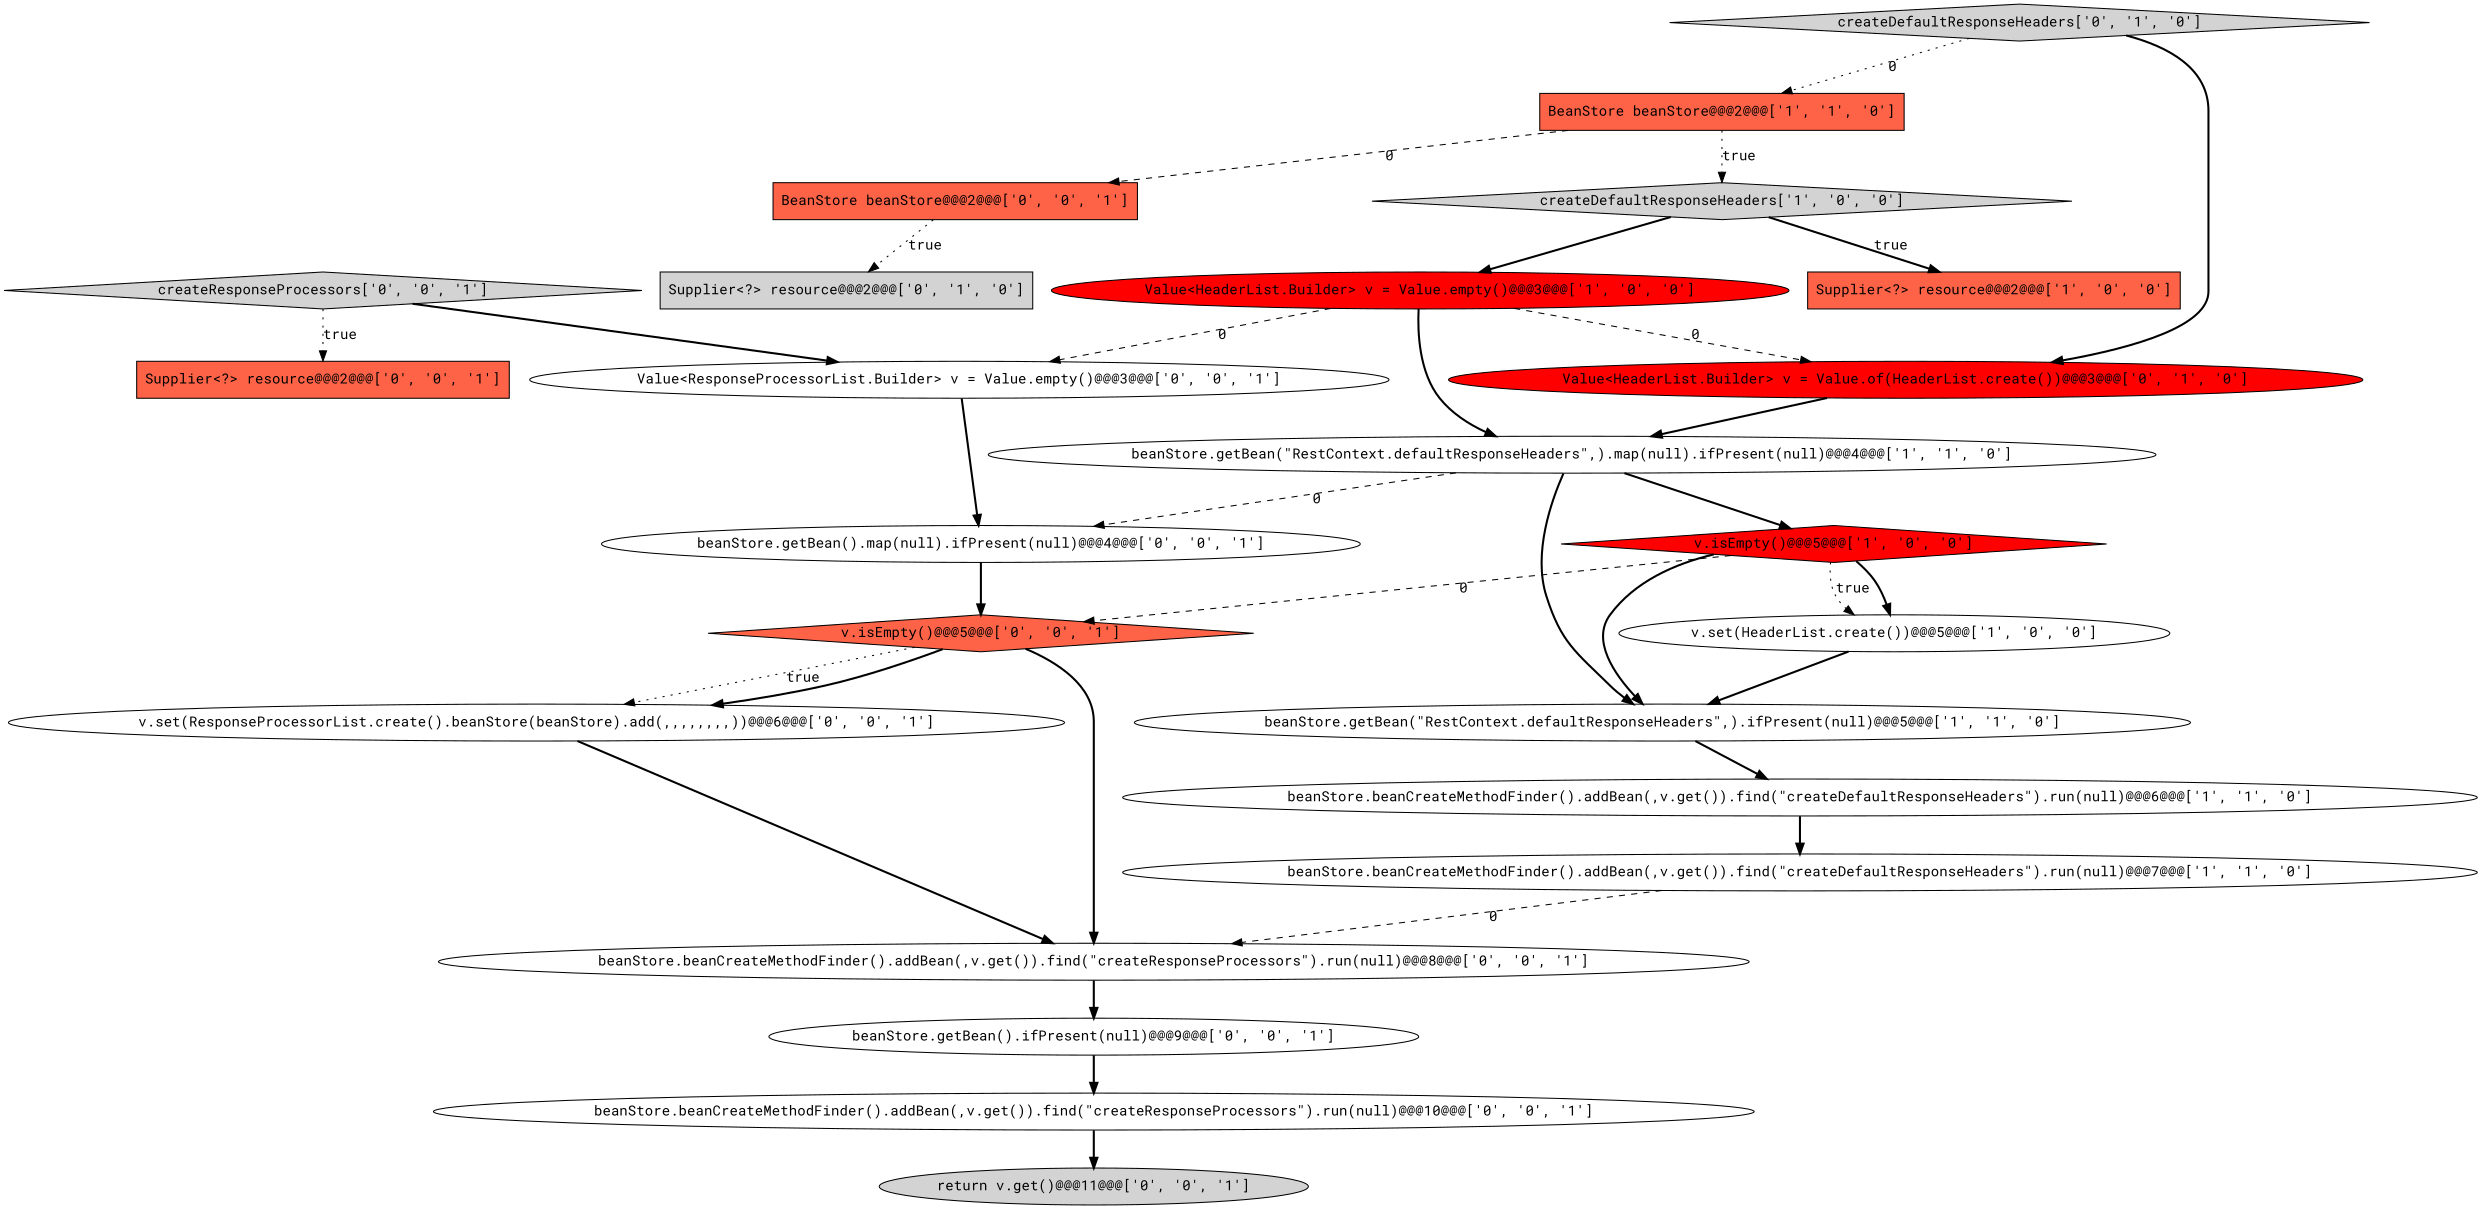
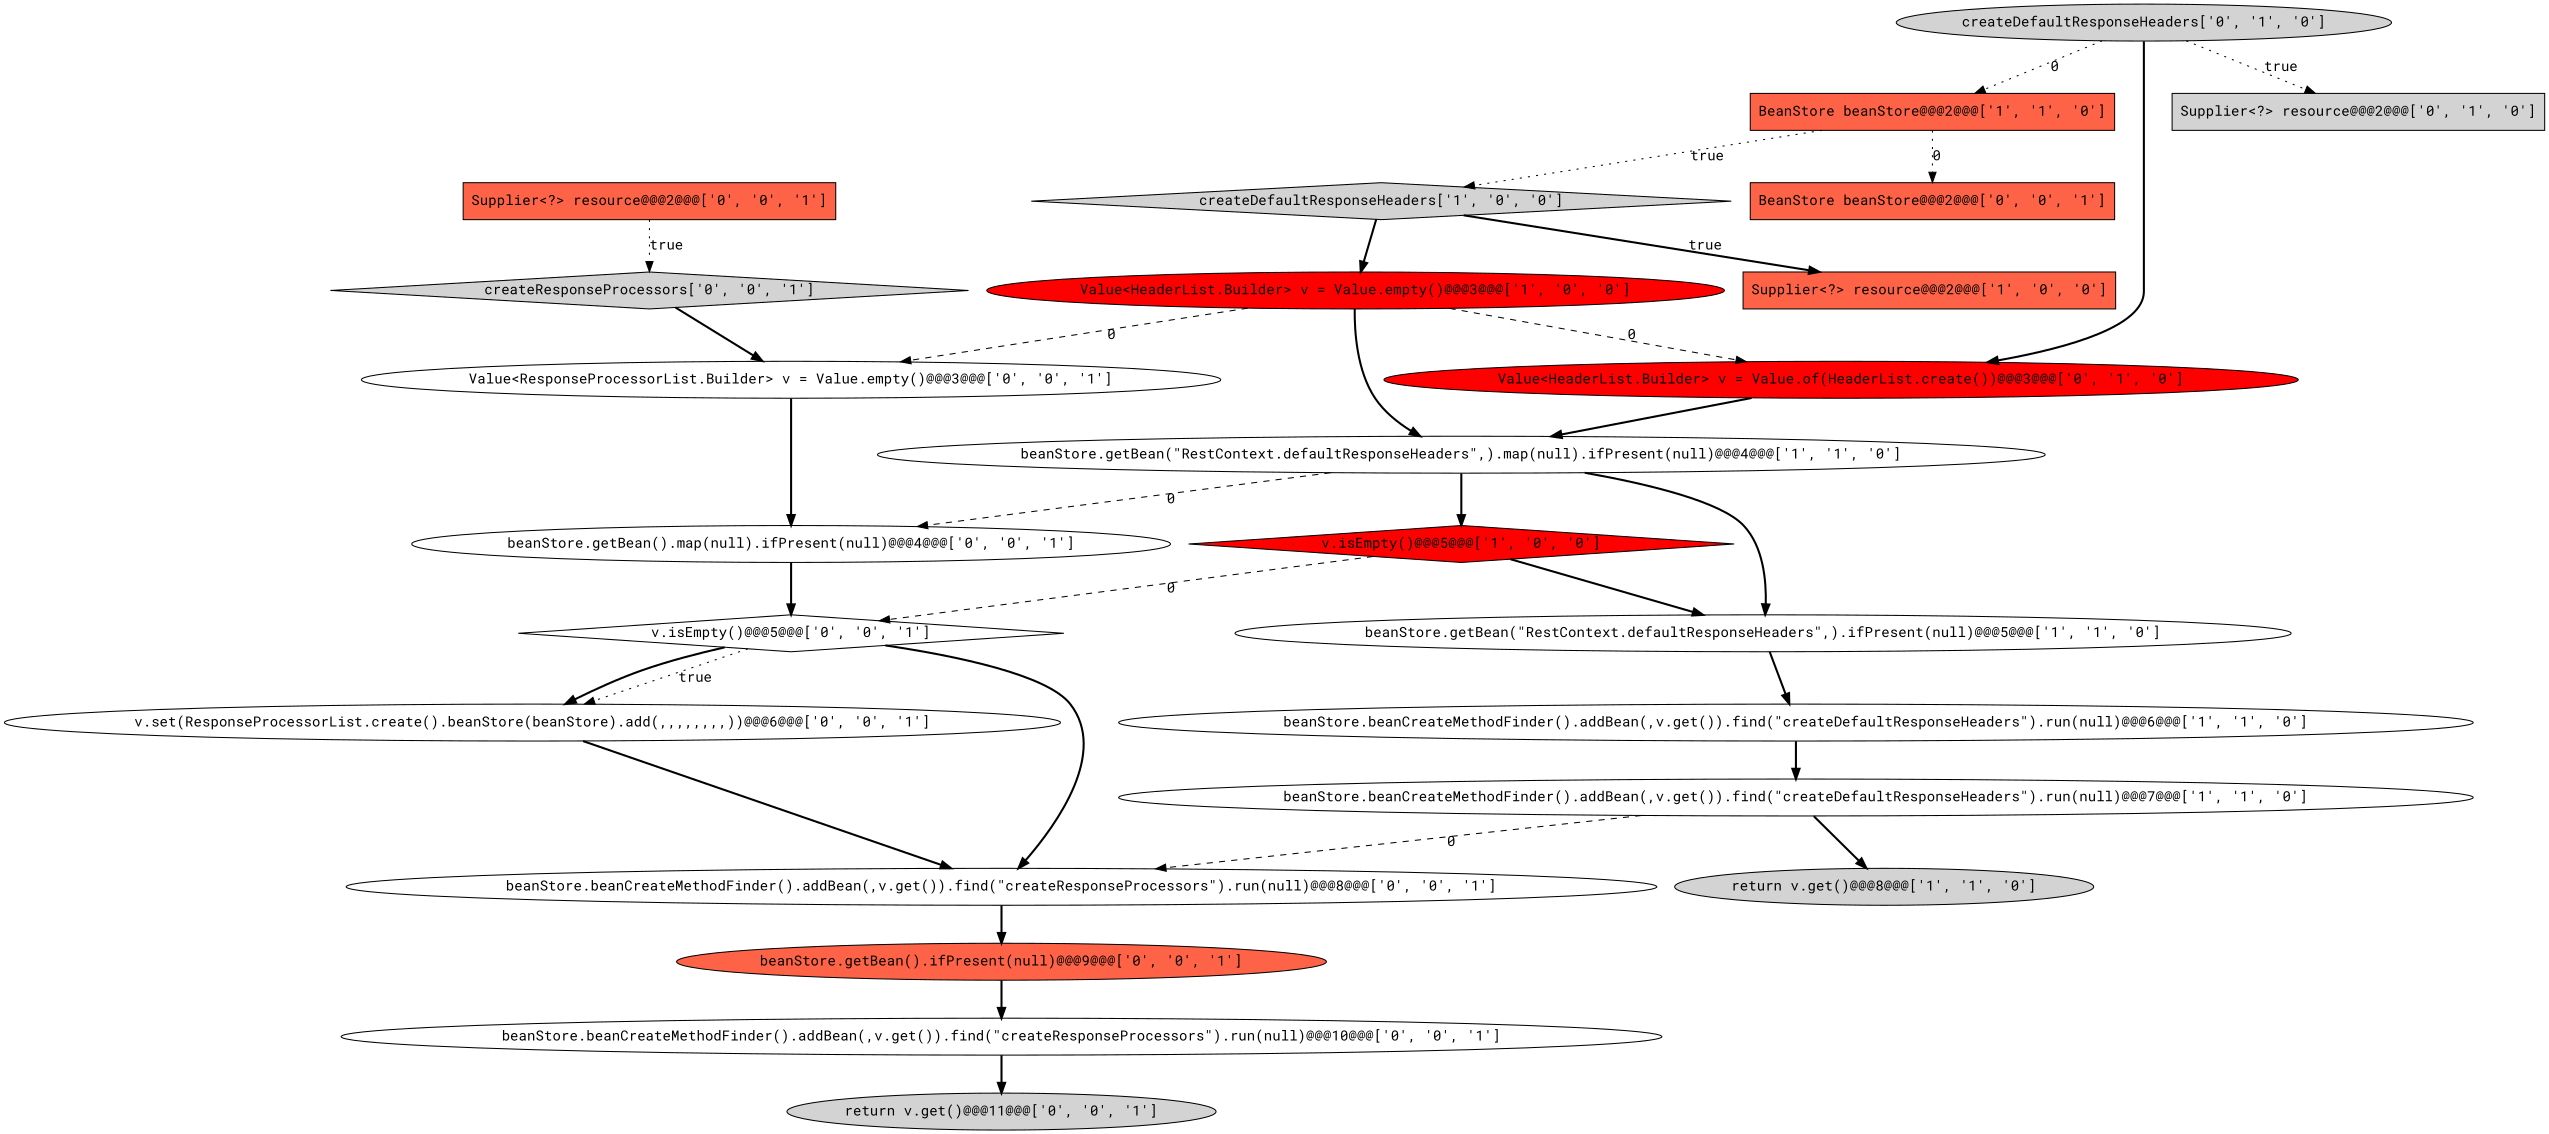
node "createDefaultResponseHeaders['0', '1', '0']": shape diamond -> ellipse
edge "BeanStore beanStore@@@2@@@['1', '1', '0']" -> "BeanStore beanStore@@@2@@@['0', '0', '1']": style dashed -> dotted
edge "BeanStore beanStore@@@2@@@['0', '0', '1']" -> "Supplier<?> resource@@@2@@@['0', '1', '0']": now "createDefaultResponseHeaders['0', '1', '0']" -> "Supplier<?> resource@@@2@@@['0', '1', '0']"
edge "createResponseProcessors['0', '0', '1']" -> "Supplier<?> resource@@@2@@@['0', '0', '1']": reversed
node "v.isEmpty()@@@5@@@['0', '0', '1']": fillcolor tomato -> white
node "v.set(HeaderList.create())@@@5@@@['1', '0', '0']": removed
node "return v.get()@@@8@@@['1', '1', '0']": added
node "beanStore.getBean().ifPresent(null)@@@9@@@['0', '0', '1']": fillcolor white -> tomato
